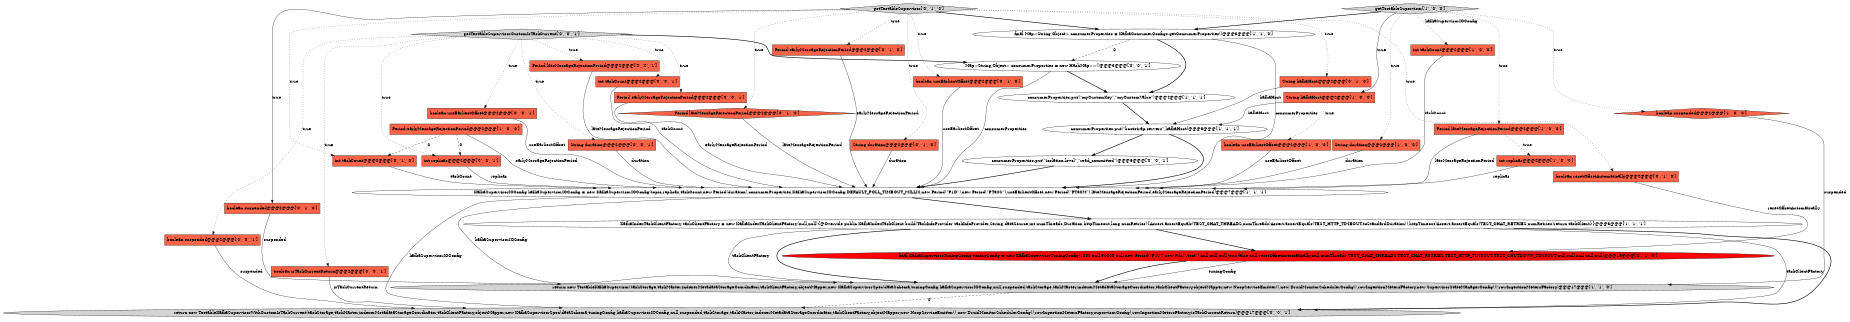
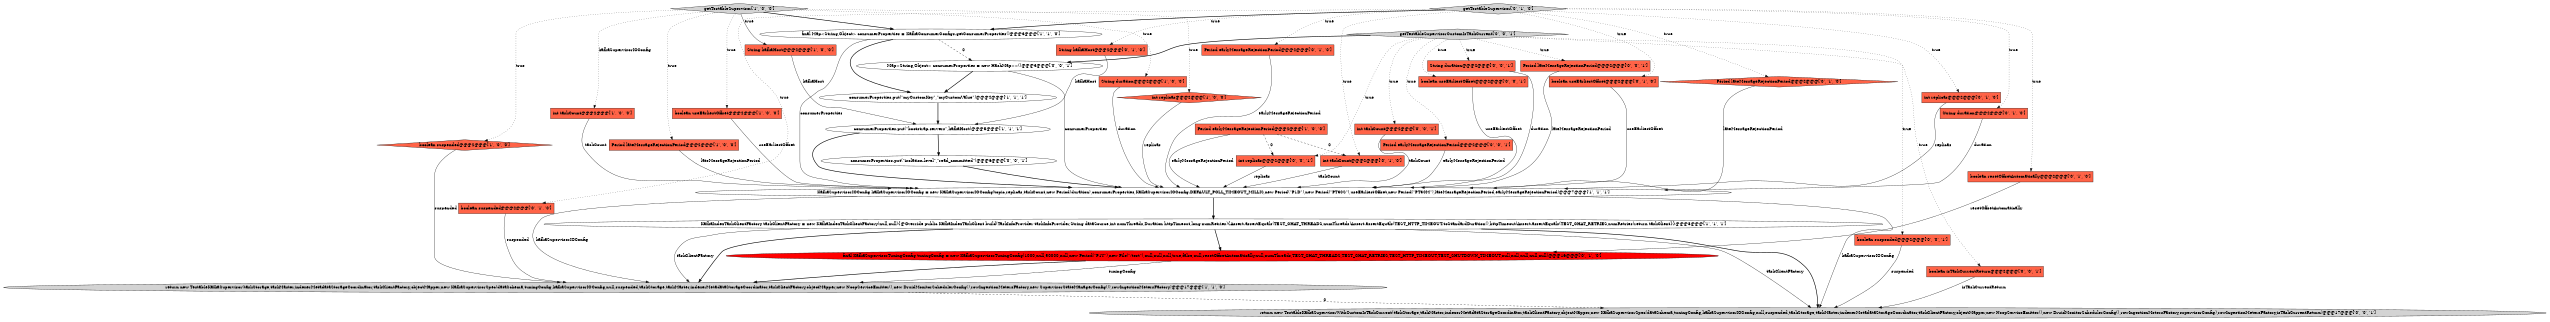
edge "getTestableSupervisor['0', '1', '0']" -> "boolean suspended@@@2@@@['0', '1', '0']": style solid -> dotted
node "int replicas@@@2@@@['0', '1', '0']": added
edge "String kafkaHost@@@2@@@['1', '0', '0']" -> "boolean useEarliestOffset@@@2@@@['1', '0', '0']": now "getTestableSupervisor['1', '0', '0']" -> "boolean useEarliestOffset@@@2@@@['1', '0', '0']"
edge "Period lateMessageRejectionPeriod@@@2@@@['1', '0', '0']" -> "int replicas@@@2@@@['1', '0', '0']": now "getTestableSupervisor['1', '0', '0']" -> "int replicas@@@2@@@['1', '0', '0']"
node "int replicas@@@2@@@['1', '0', '0']": shape box -> diamond
